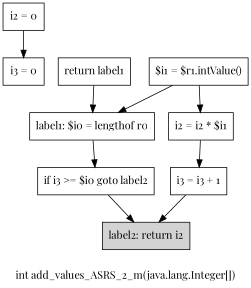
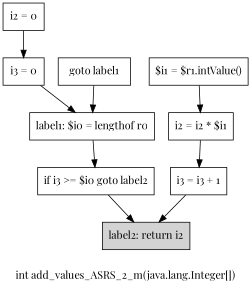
node "return label1": label "return label1" -> "goto label1"
edge "$i1 = $r1.intValue()" -> "label1: $i0 = lengthof r0": now "i3 = 0" -> "label1: $i0 = lengthof r0"
